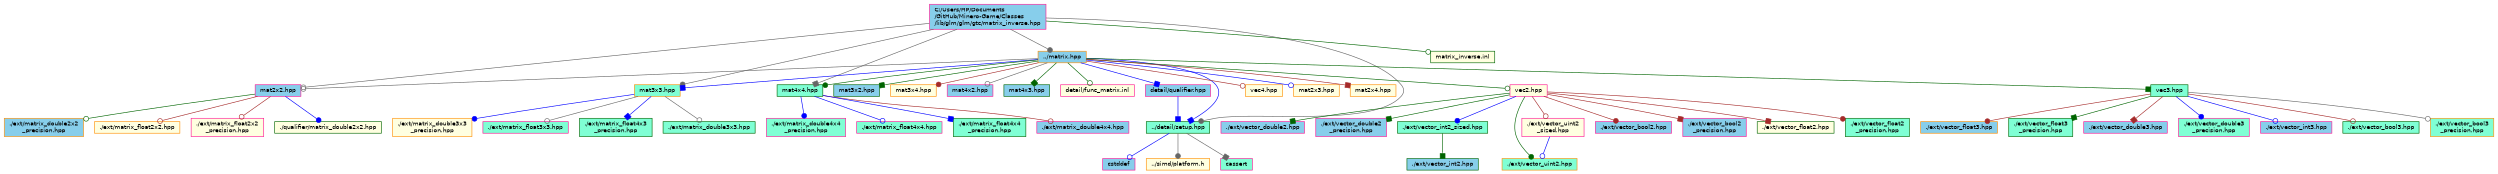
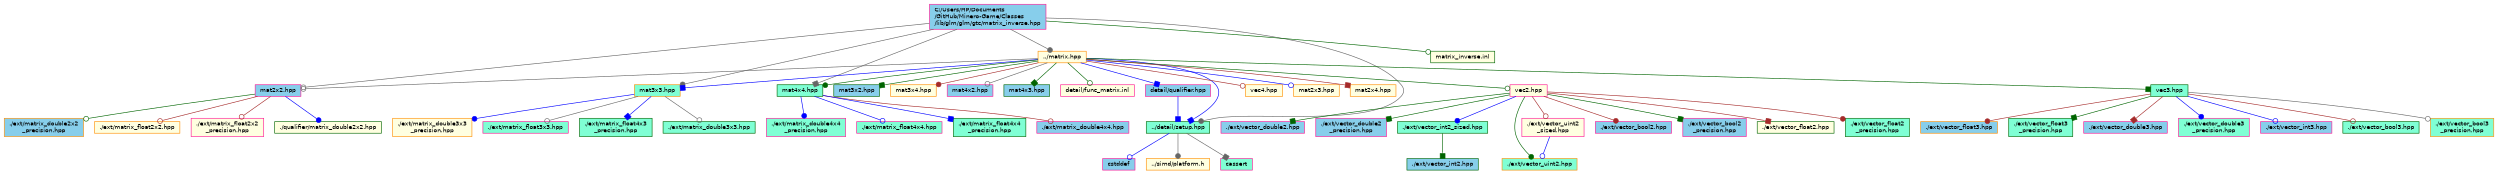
node "../matrix.hpp": fillcolor skyblue -> lightyellow
edge "vec2.hpp" -> "./ext/vector_bool2 _precision.hpp": color brown -> darkgreen
